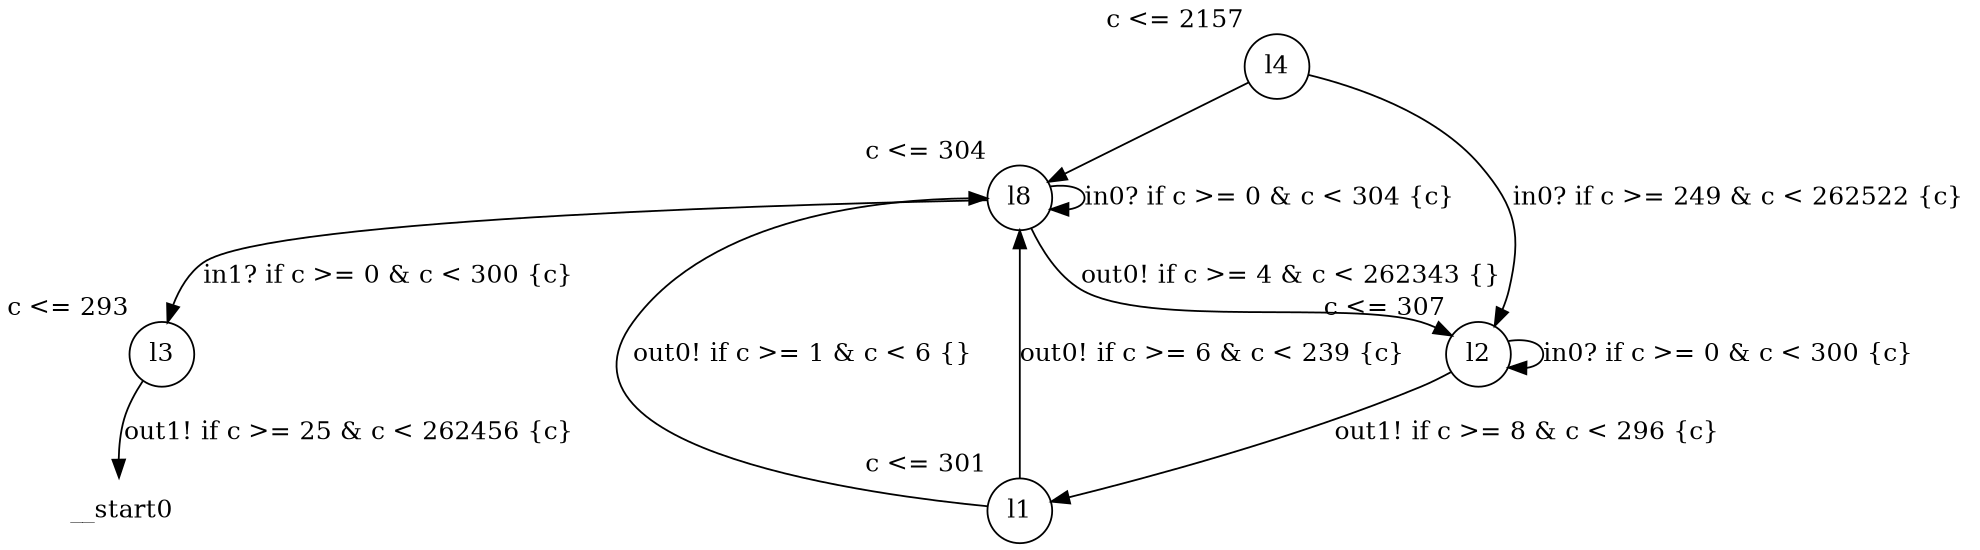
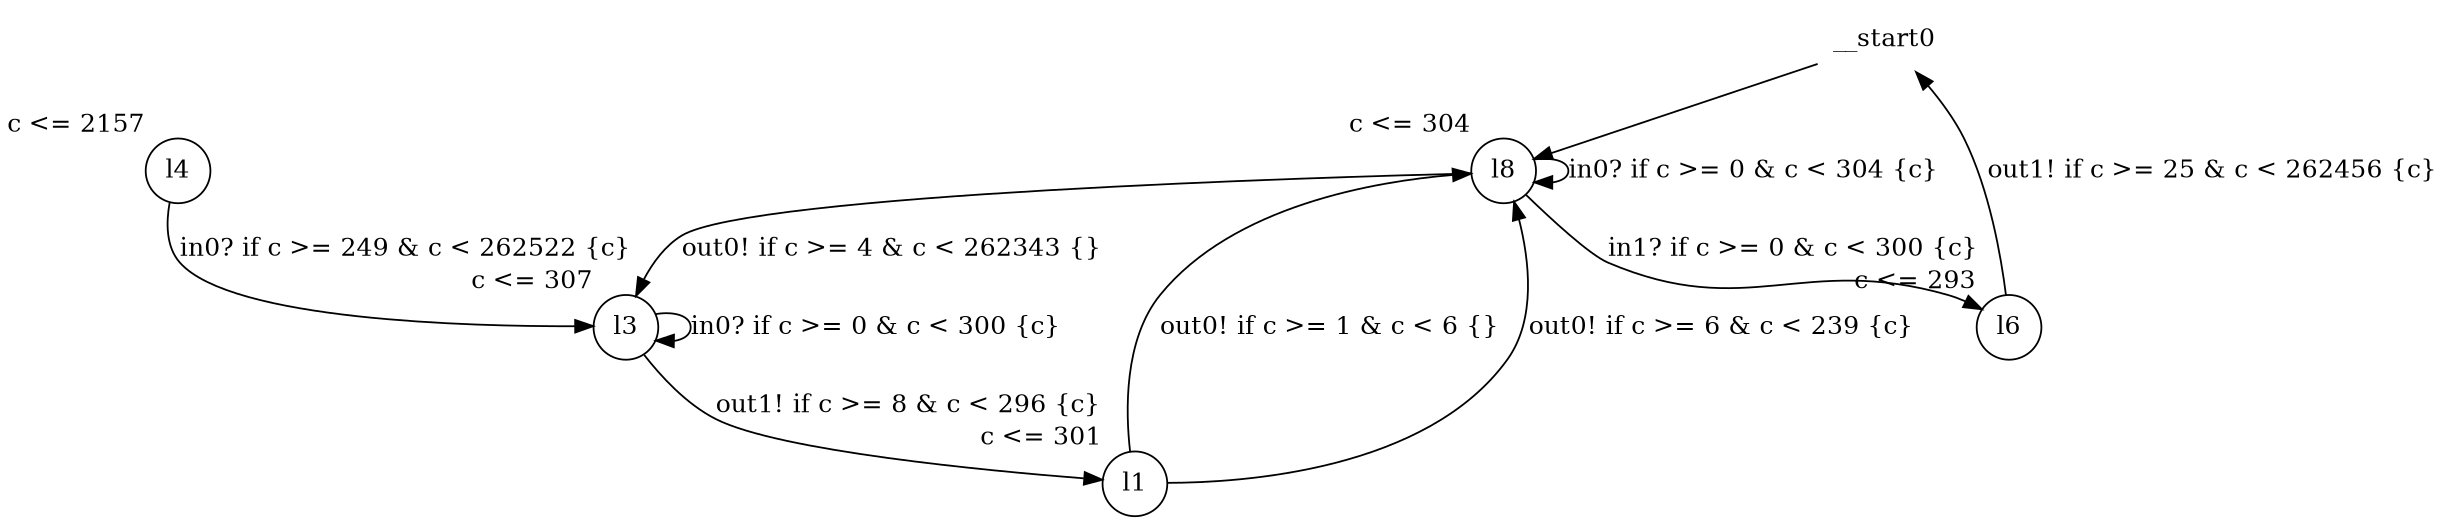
edge "l4 c <= 2157" -> "l8 c <= 304": now "__start0" -> "l8 c <= 304"
node "l3 c <= 293": label "l3 c <= 293" -> "l6 c <= 293"
node "l2 c <= 307": label "l2 c <= 307" -> "l3 c <= 307"
